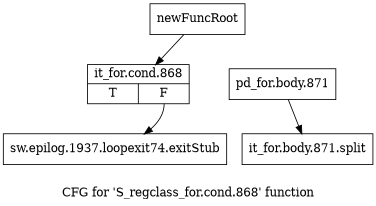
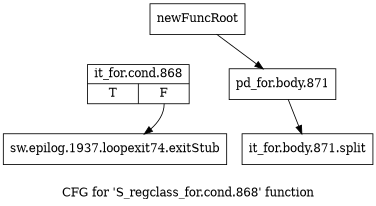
edge "newFuncRoot" -> "it_for.cond.868": now "newFuncRoot" -> "pd_for.body.871"
